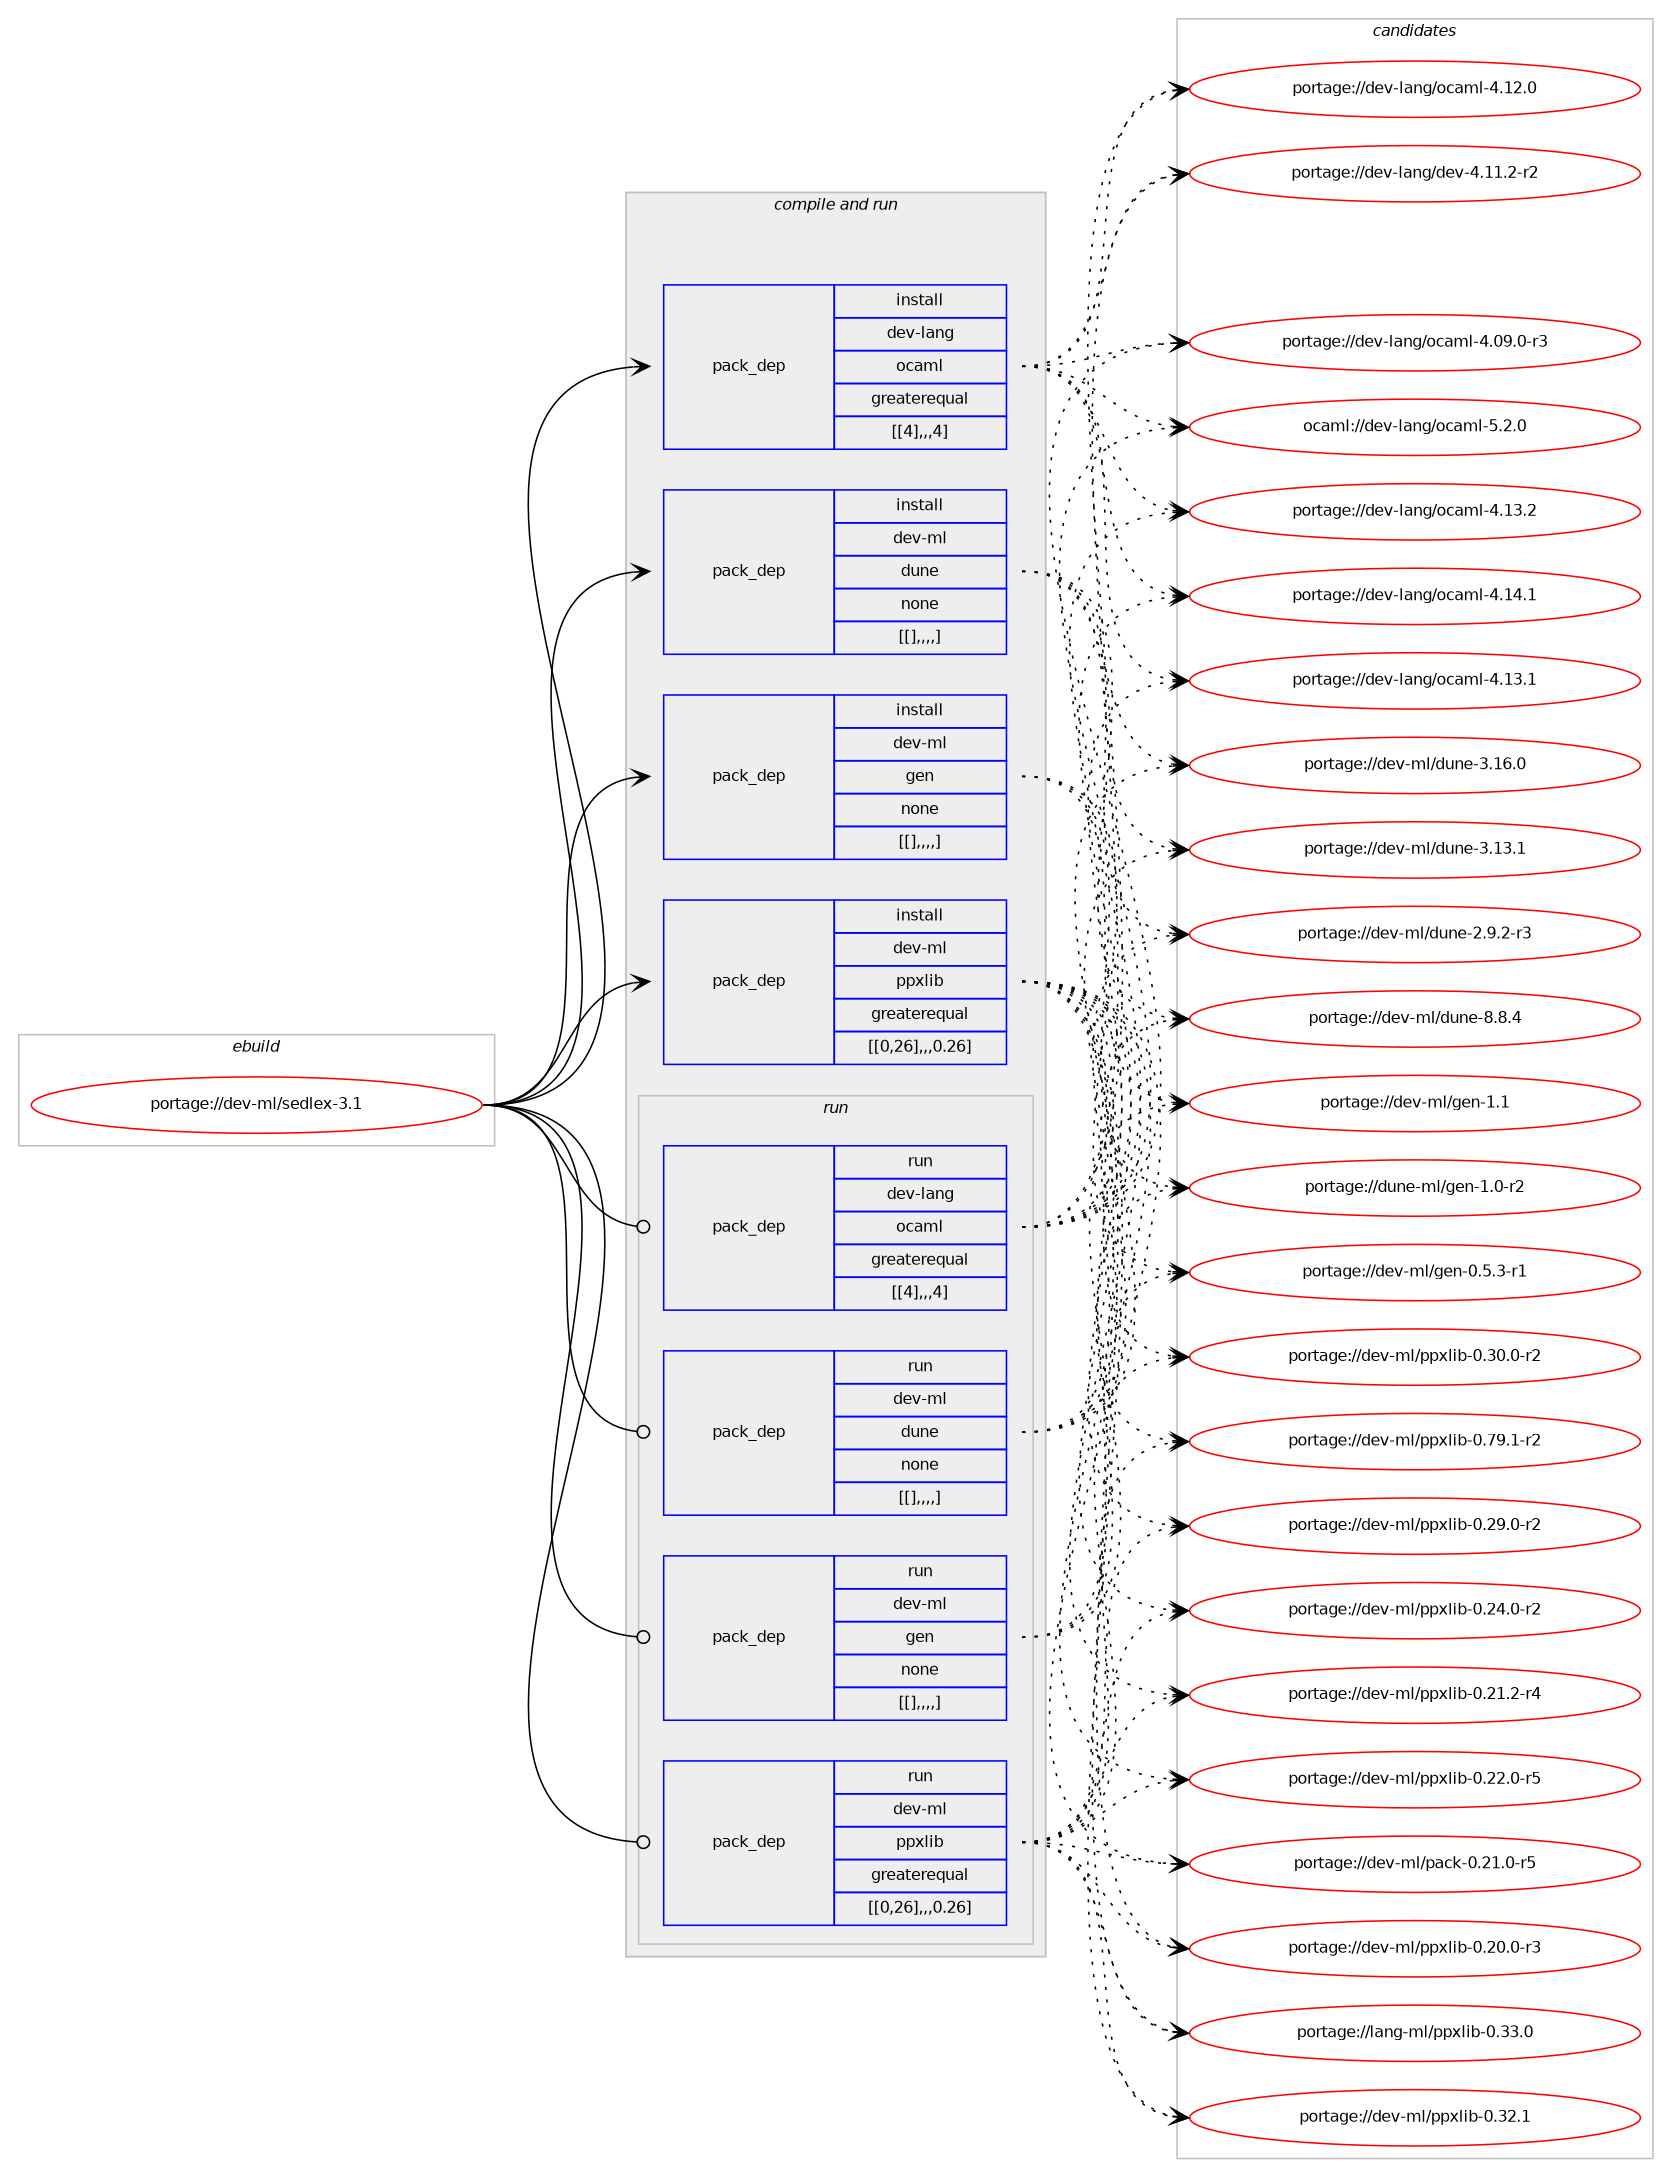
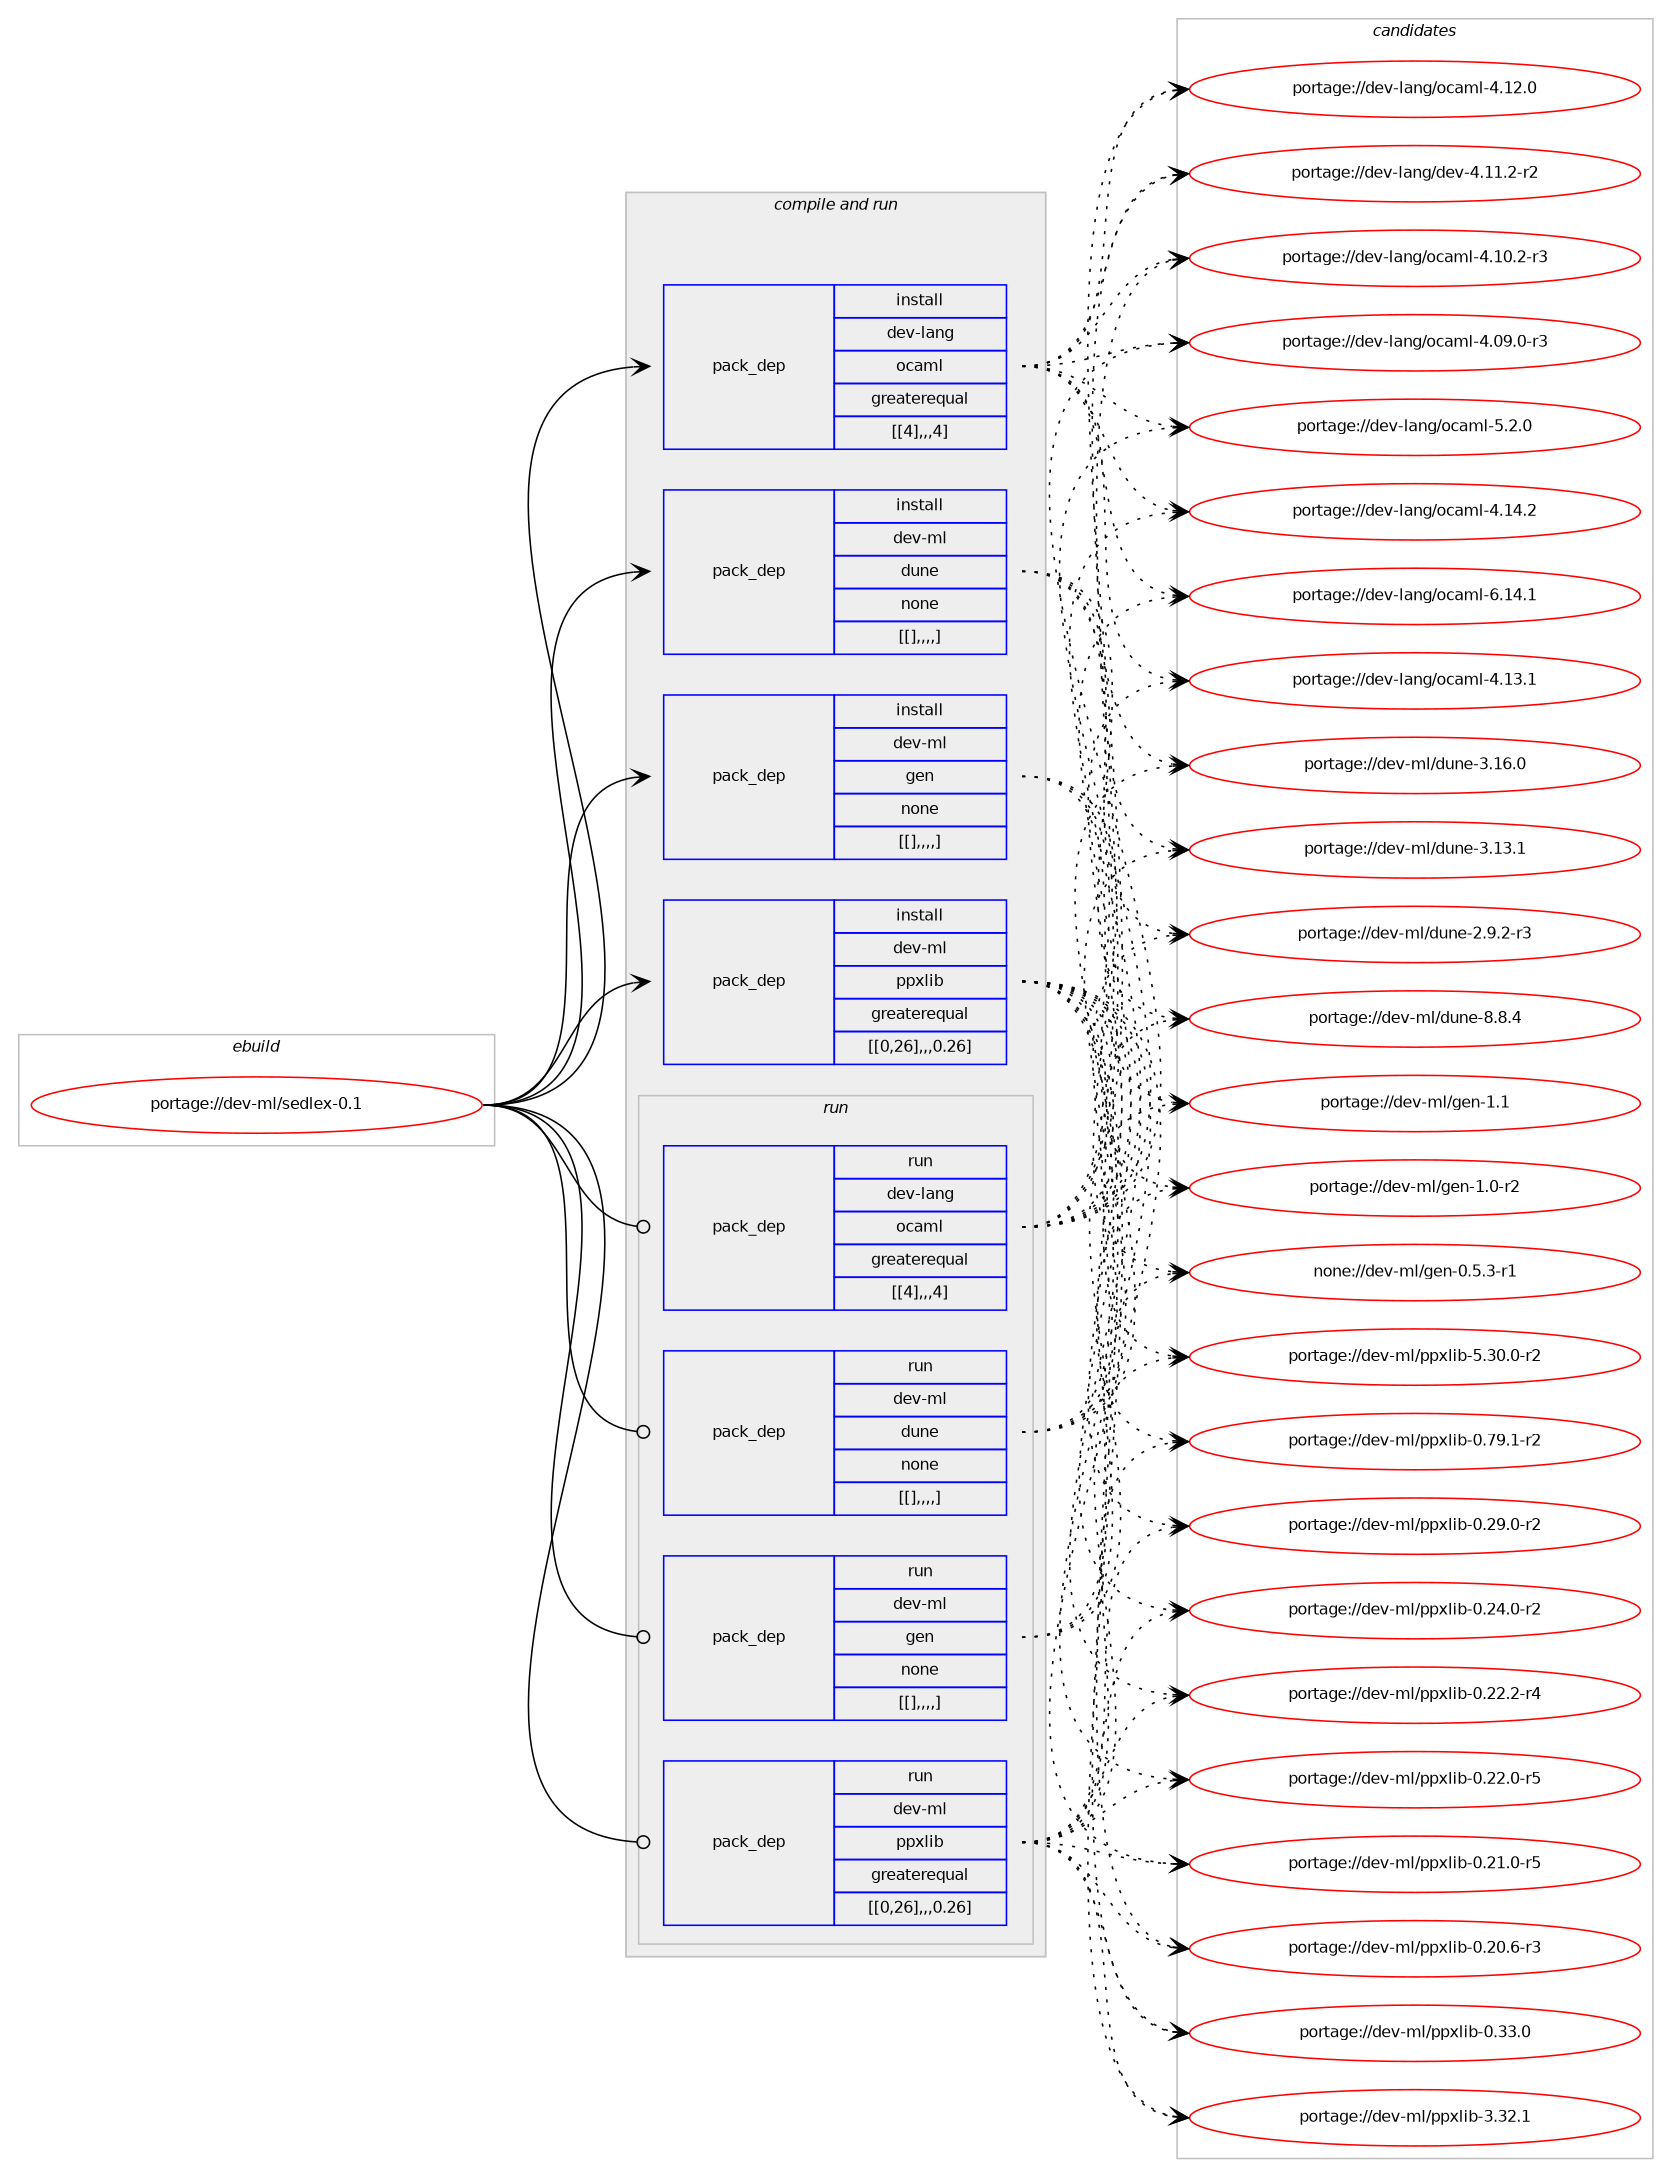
node "portage://dev-lang/ocaml-4.10.2-r3": added
node "ocaml://dev-lang/ocaml-5.2.0": label "ocaml://dev-lang/ocaml-5.2.0" -> "portage://dev-lang/ocaml-5.2.0"
node "portage://dev-lang/ocaml-4.13.2": label "portage://dev-lang/ocaml-4.13.2" -> "portage://dev-lang/ocaml-4.14.2"
node "portage://dev-lang/ocaml-4.14.1": label "portage://dev-lang/ocaml-4.14.1" -> "portage://dev-lang/ocaml-6.14.1"
node "portage://dev-ml/sedlex-3.1": label "portage://dev-ml/sedlex-3.1" -> "portage://dev-ml/sedlex-0.1"
node "portage://dune-ml/gen-1.0-r2": label "portage://dune-ml/gen-1.0-r2" -> "portage://dev-ml/gen-1.0-r2"
node "portage://dev-ml/gen-0.5.3-r1": label "portage://dev-ml/gen-0.5.3-r1" -> "none://dev-ml/gen-0.5.3-r1"
node "portage://dev-ml/ppxlib-0.30.0-r2": label "portage://dev-ml/ppxlib-0.30.0-r2" -> "portage://dev-ml/ppxlib-5.30.0-r2"
node "portage://dev-ml/ppxlib-0.21.2-r4": label "portage://dev-ml/ppxlib-0.21.2-r4" -> "portage://dev-ml/ppxlib-0.22.2-r4"
node "portage://dev-ml/pack-0.21.0-r5": label "portage://dev-ml/pack-0.21.0-r5" -> "portage://dev-ml/ppxlib-0.21.0-r5"
node "portage://dev-ml/ppxlib-0.20.0-r3": label "portage://dev-ml/ppxlib-0.20.0-r3" -> "portage://dev-ml/ppxlib-0.20.6-r3"
node "portage://lang-ml/ppxlib-0.33.0": label "portage://lang-ml/ppxlib-0.33.0" -> "portage://dev-ml/ppxlib-0.33.0"
node "portage://dev-ml/ppxlib-0.32.1": label "portage://dev-ml/ppxlib-0.32.1" -> "portage://dev-ml/ppxlib-3.32.1"
